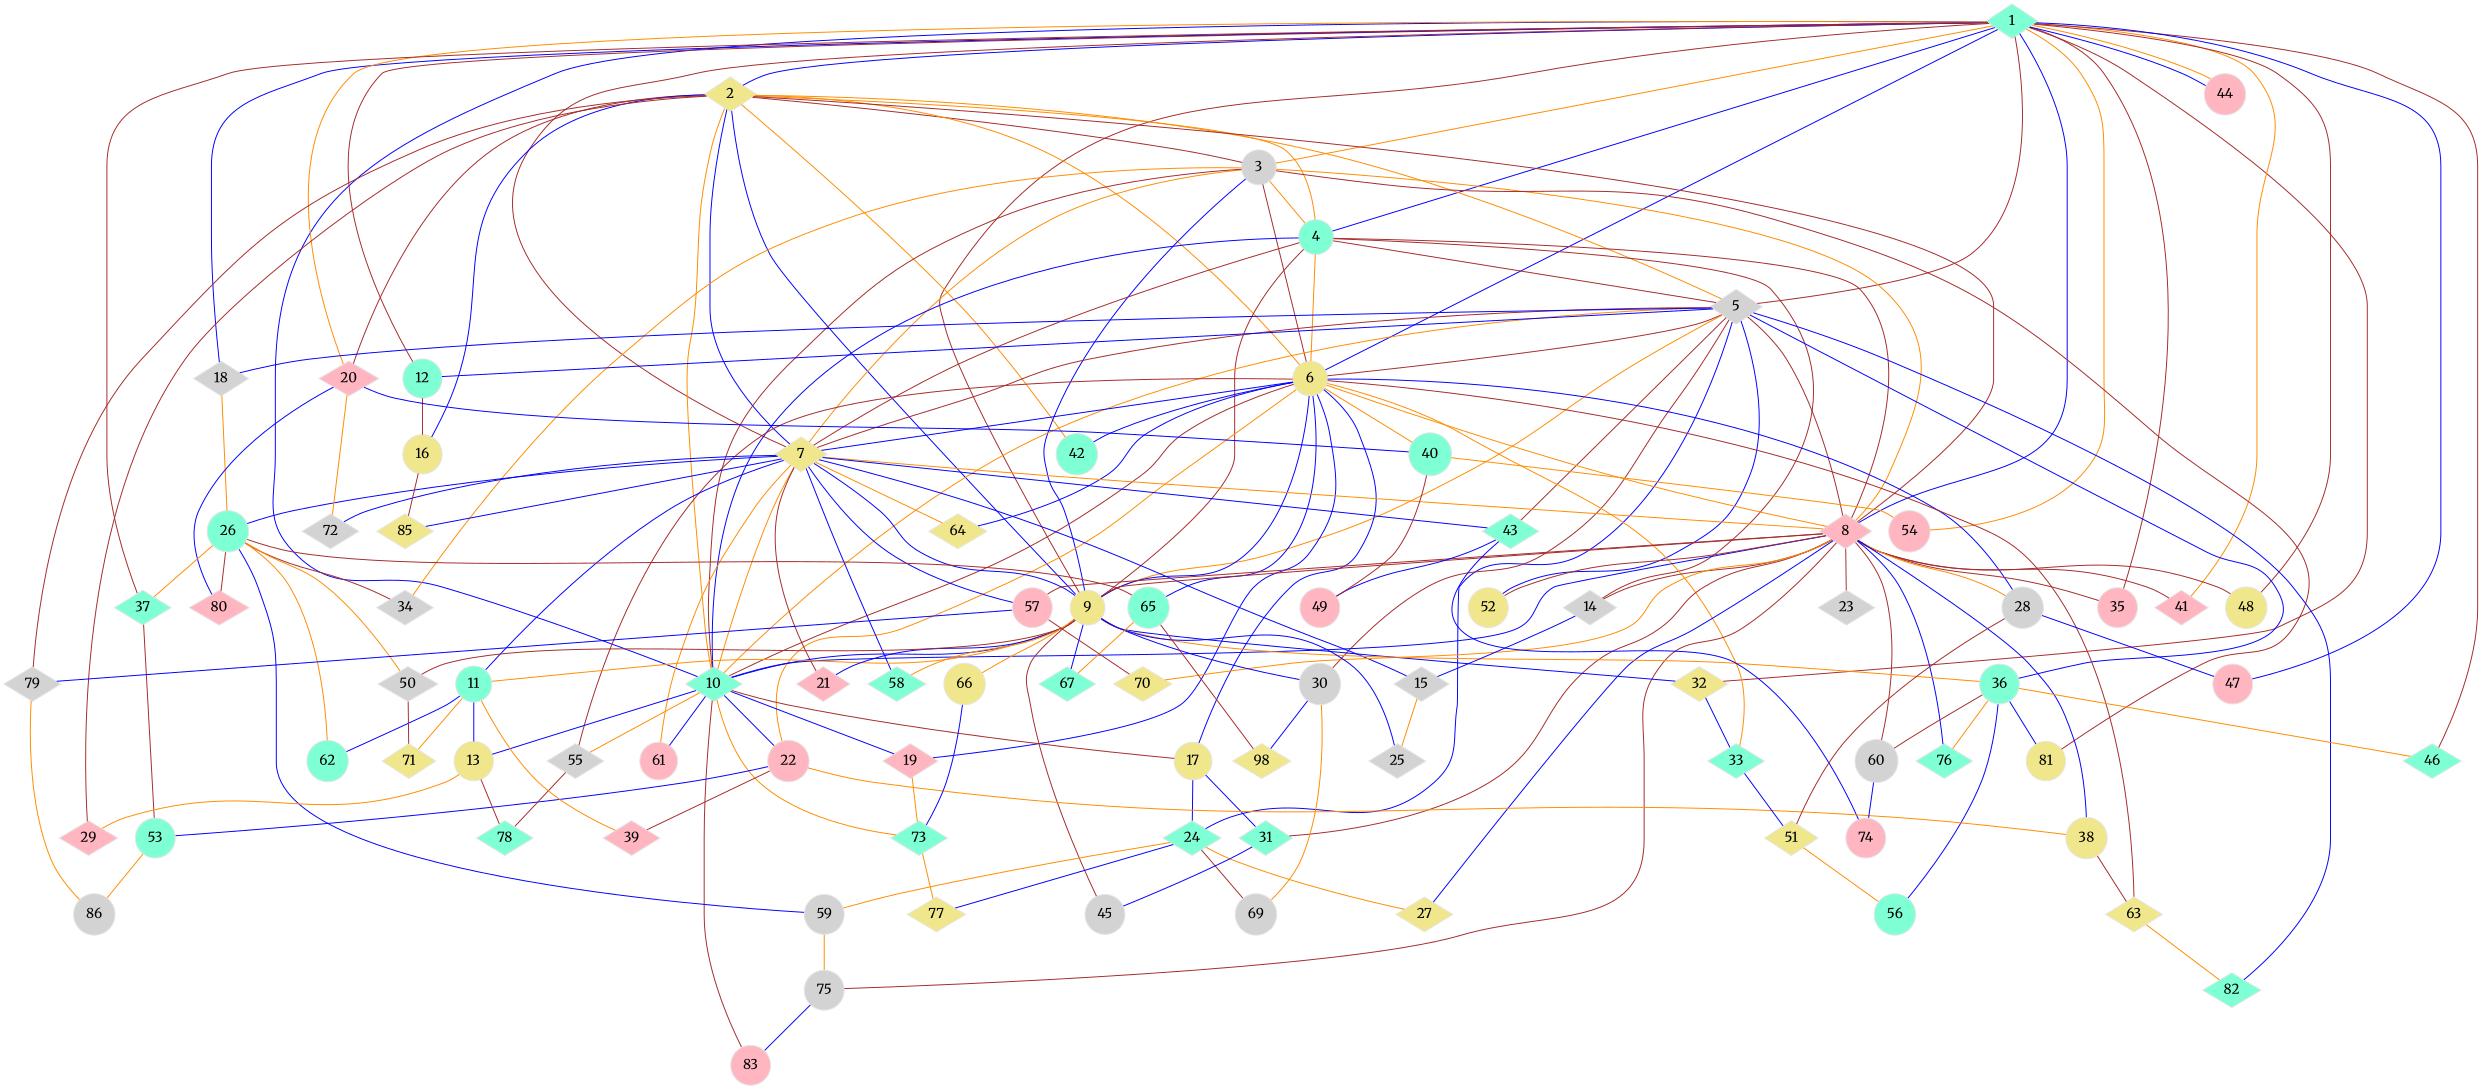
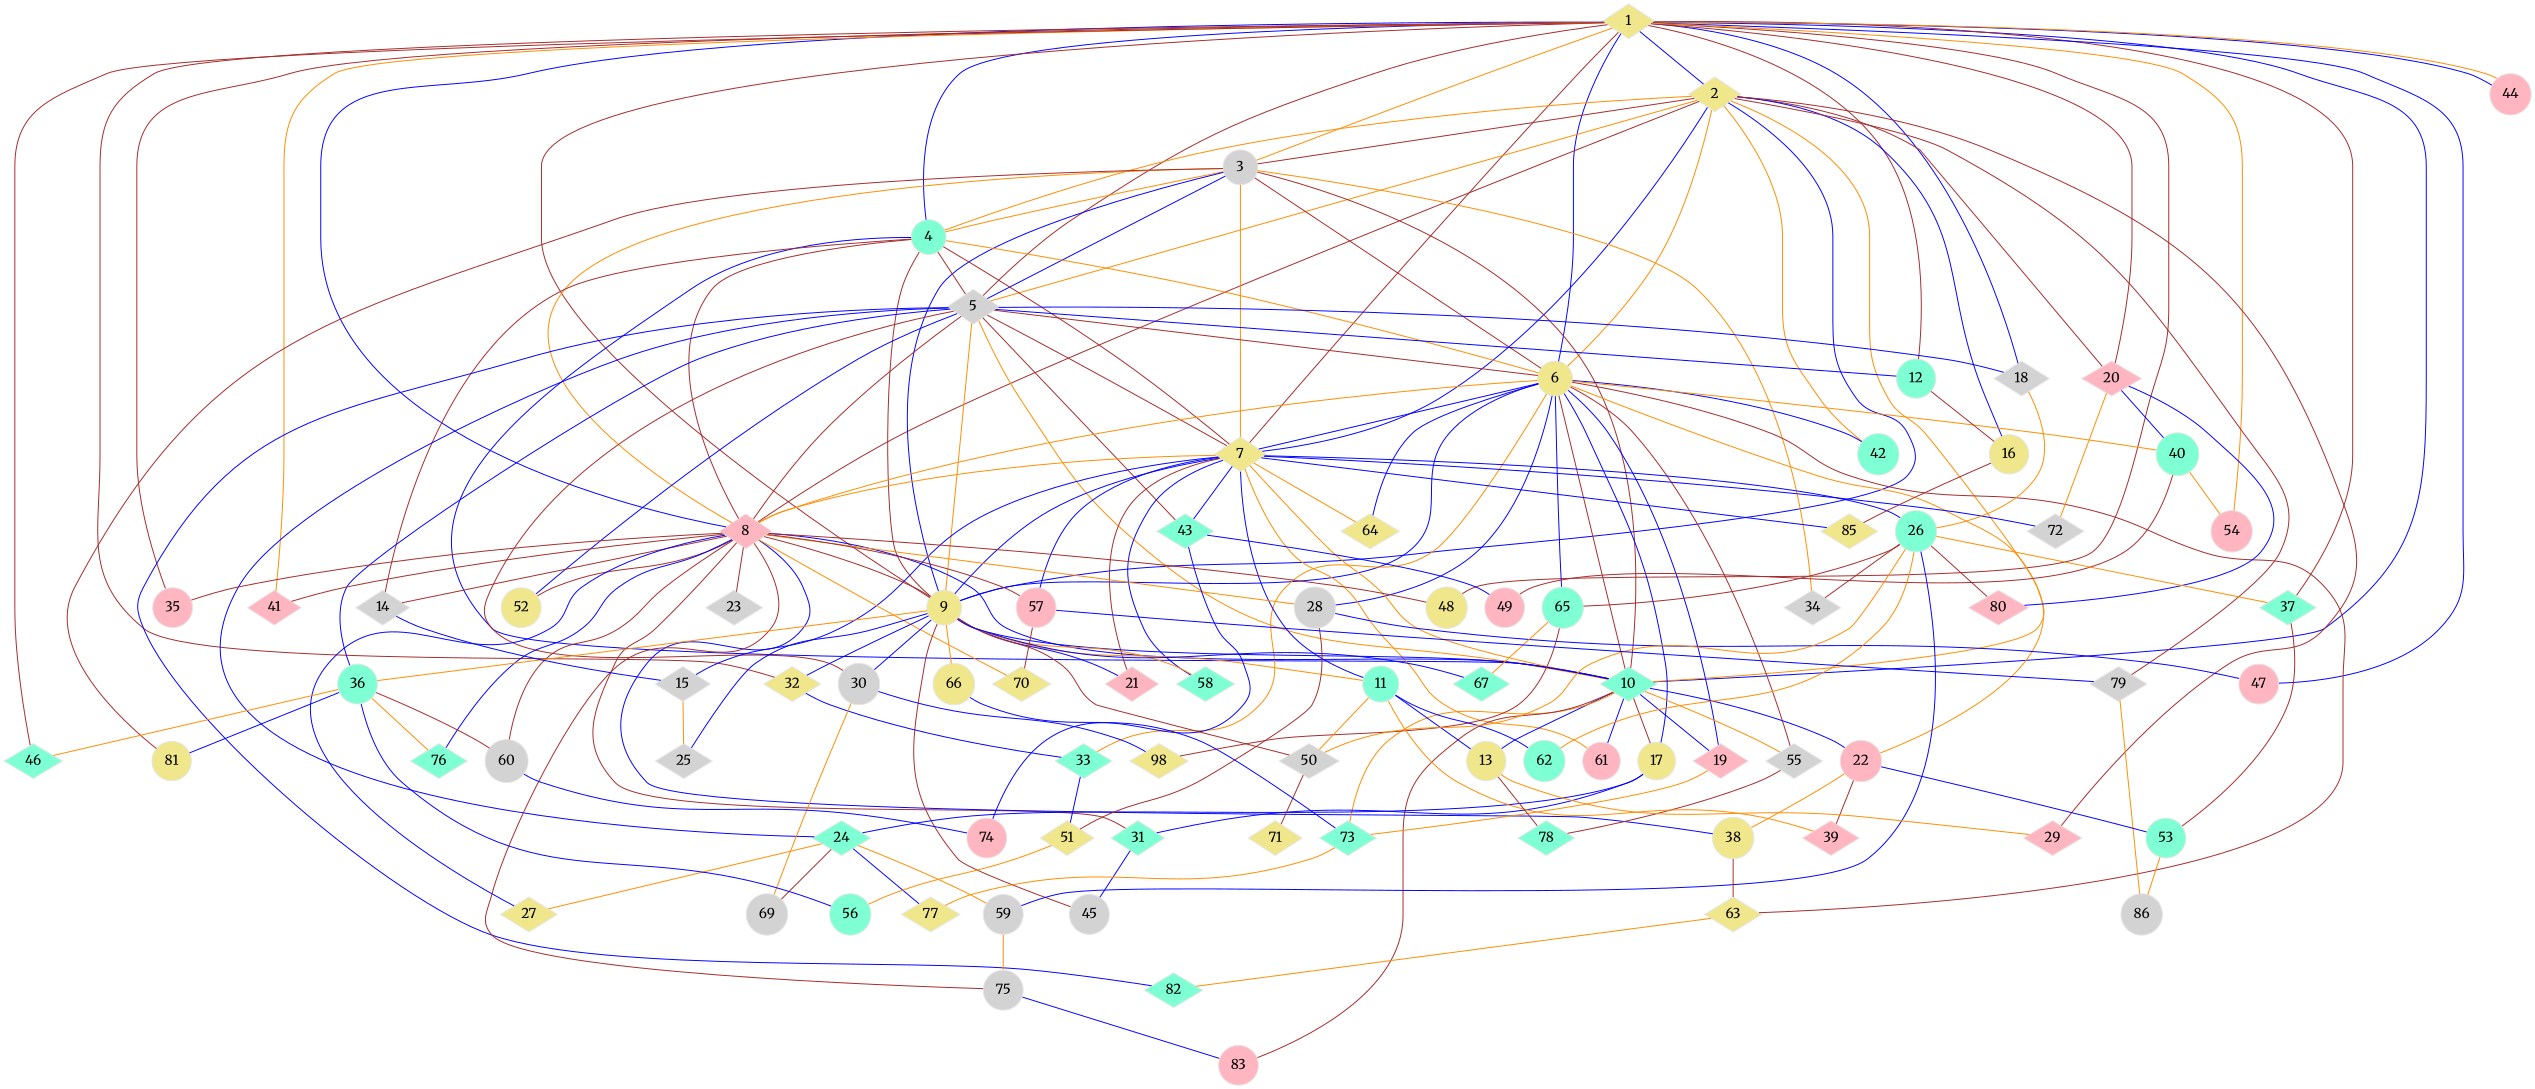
node "1": fillcolor aquamarine -> khaki
edge "1" -- "20": color darkorange -> brown
edge "3" -- "5": added
edge "11" -- "71": now "11" -- "50"
